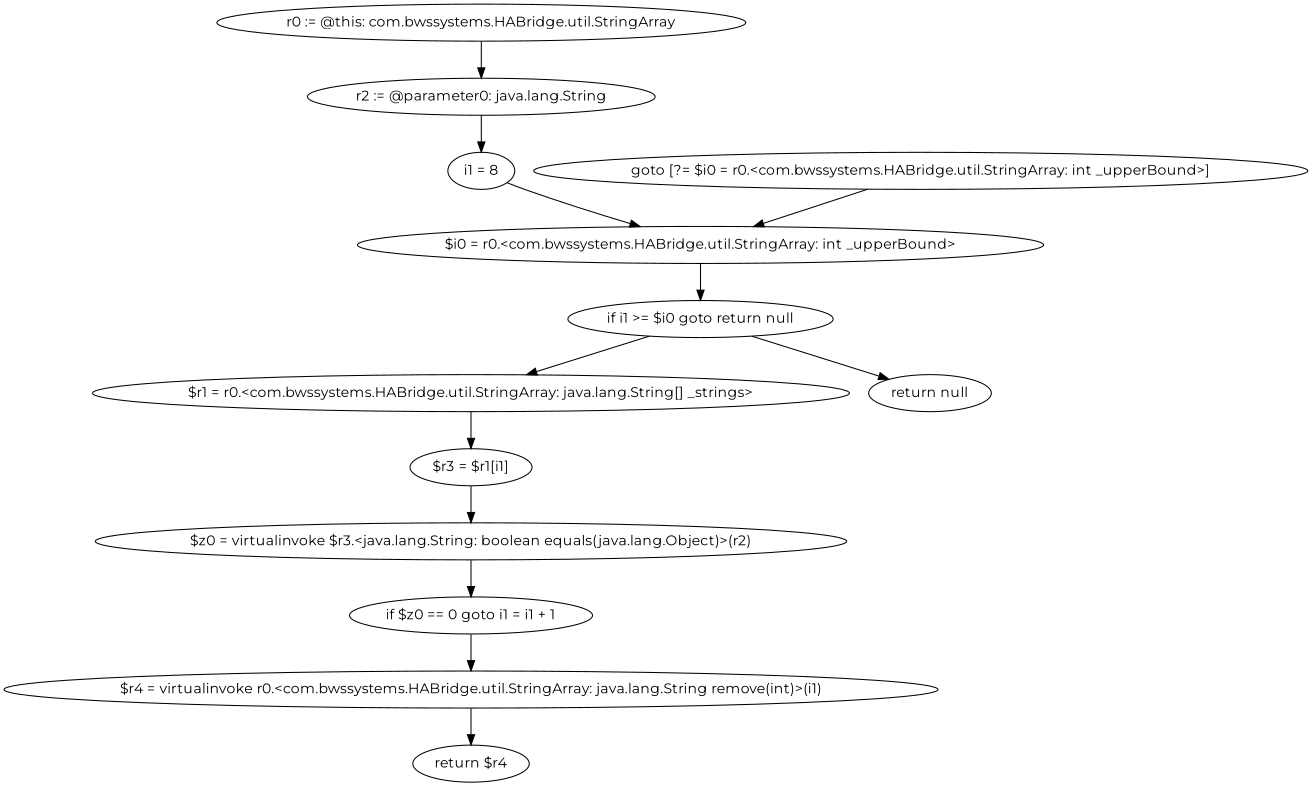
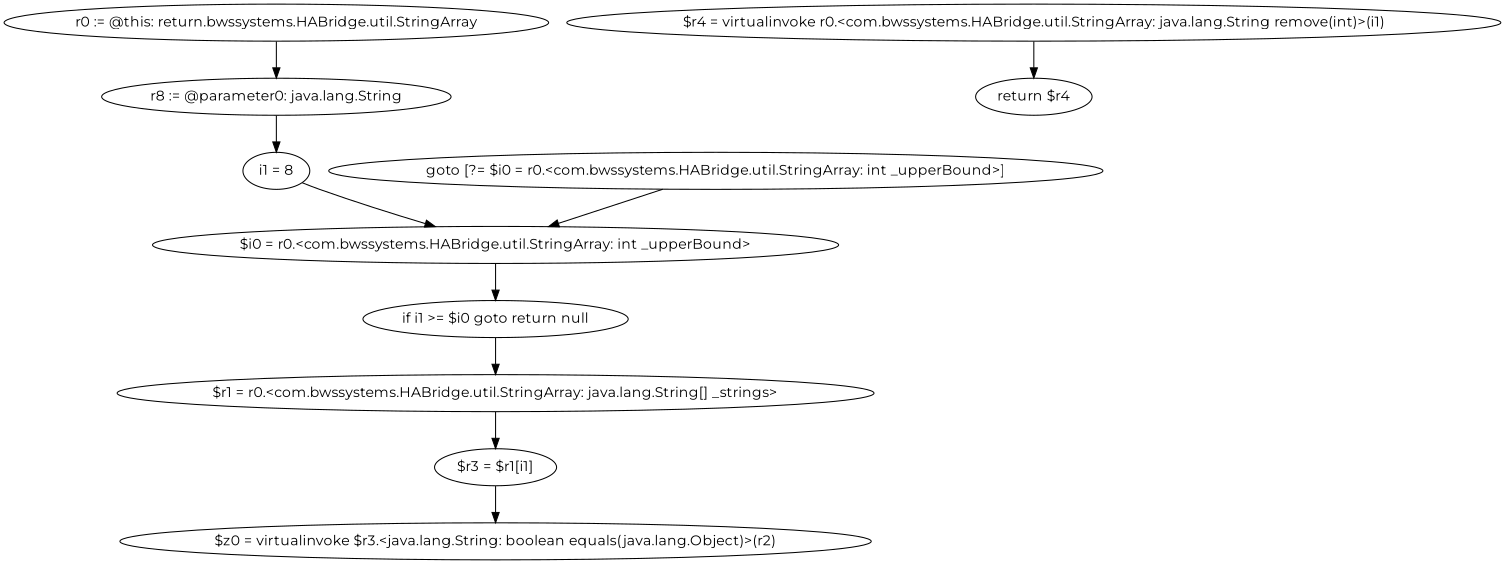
node "r0 := @this: com.bwssystems.HABridge.util.StringArray": label "r0 := @this: com.bwssystems.HABridge.util.StringArray" -> "r0 := @this: return.bwssystems.HABridge.util.StringArray"
node "r2 := @parameter0: java.lang.String": label "r2 := @parameter0: java.lang.String" -> "r8 := @parameter0: java.lang.String"
node "return null": removed
node "if $z0 == 0 goto i1 = i1 + 1": removed
